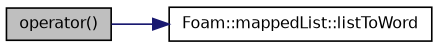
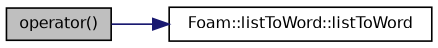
node "Foam::mappedList::listToWord": label "Foam::mappedList::listToWord" -> "Foam::listToWord::listToWord"
